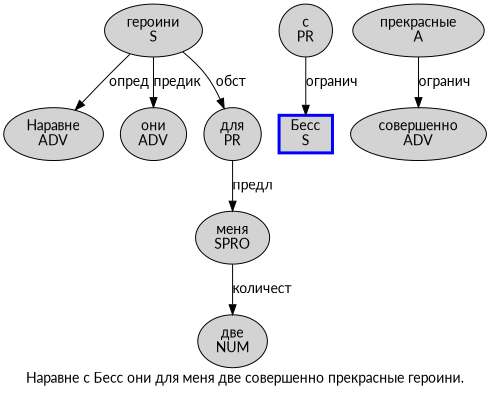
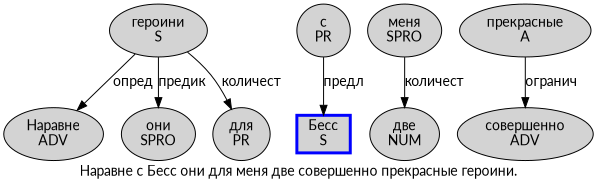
edge "героини S" -> "для PR": label "обст" -> "количест"
edge "с PR" -> "Бесс S": label "огранич" -> "предл"
node "они ADV": label "они ADV" -> "они SPRO"
edge "для PR" -> "меня SPRO": removed, label "предл"
